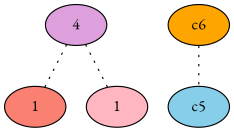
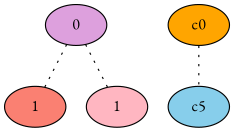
node "4": label "4" -> "0"
node "c6": label "c6" -> "c0"
